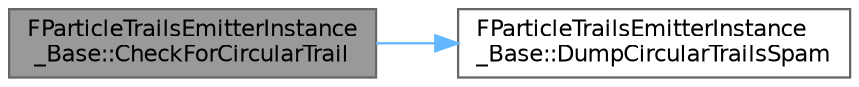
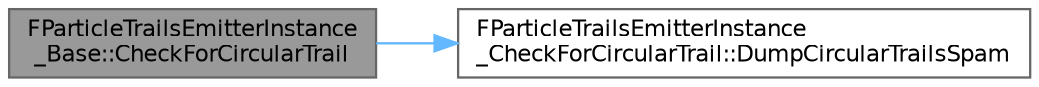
node "FParticleTrailsEmitterInstance _Base::DumpCircularTrailsSpam": label "FParticleTrailsEmitterInstance _Base::DumpCircularTrailsSpam" -> "FParticleTrailsEmitterInstance _CheckForCircularTrail::DumpCircularTrailsSpam"
